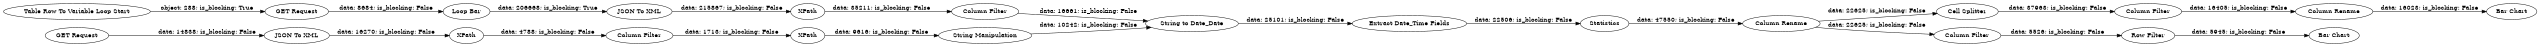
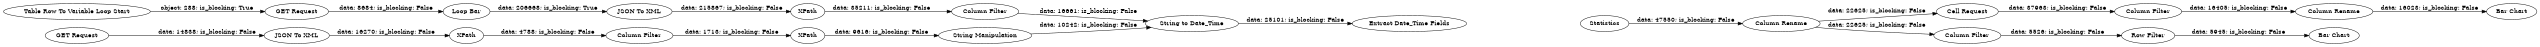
node "Cell Splitter": label "Cell Splitter" -> "Cell Request"
node "String to Date_Date": label "String to Date_Date" -> "String to Date_Time"
edge "Extract Date_Time Fields" -> "Statistics": removed, label "data: 22506; is_blocking: False"
